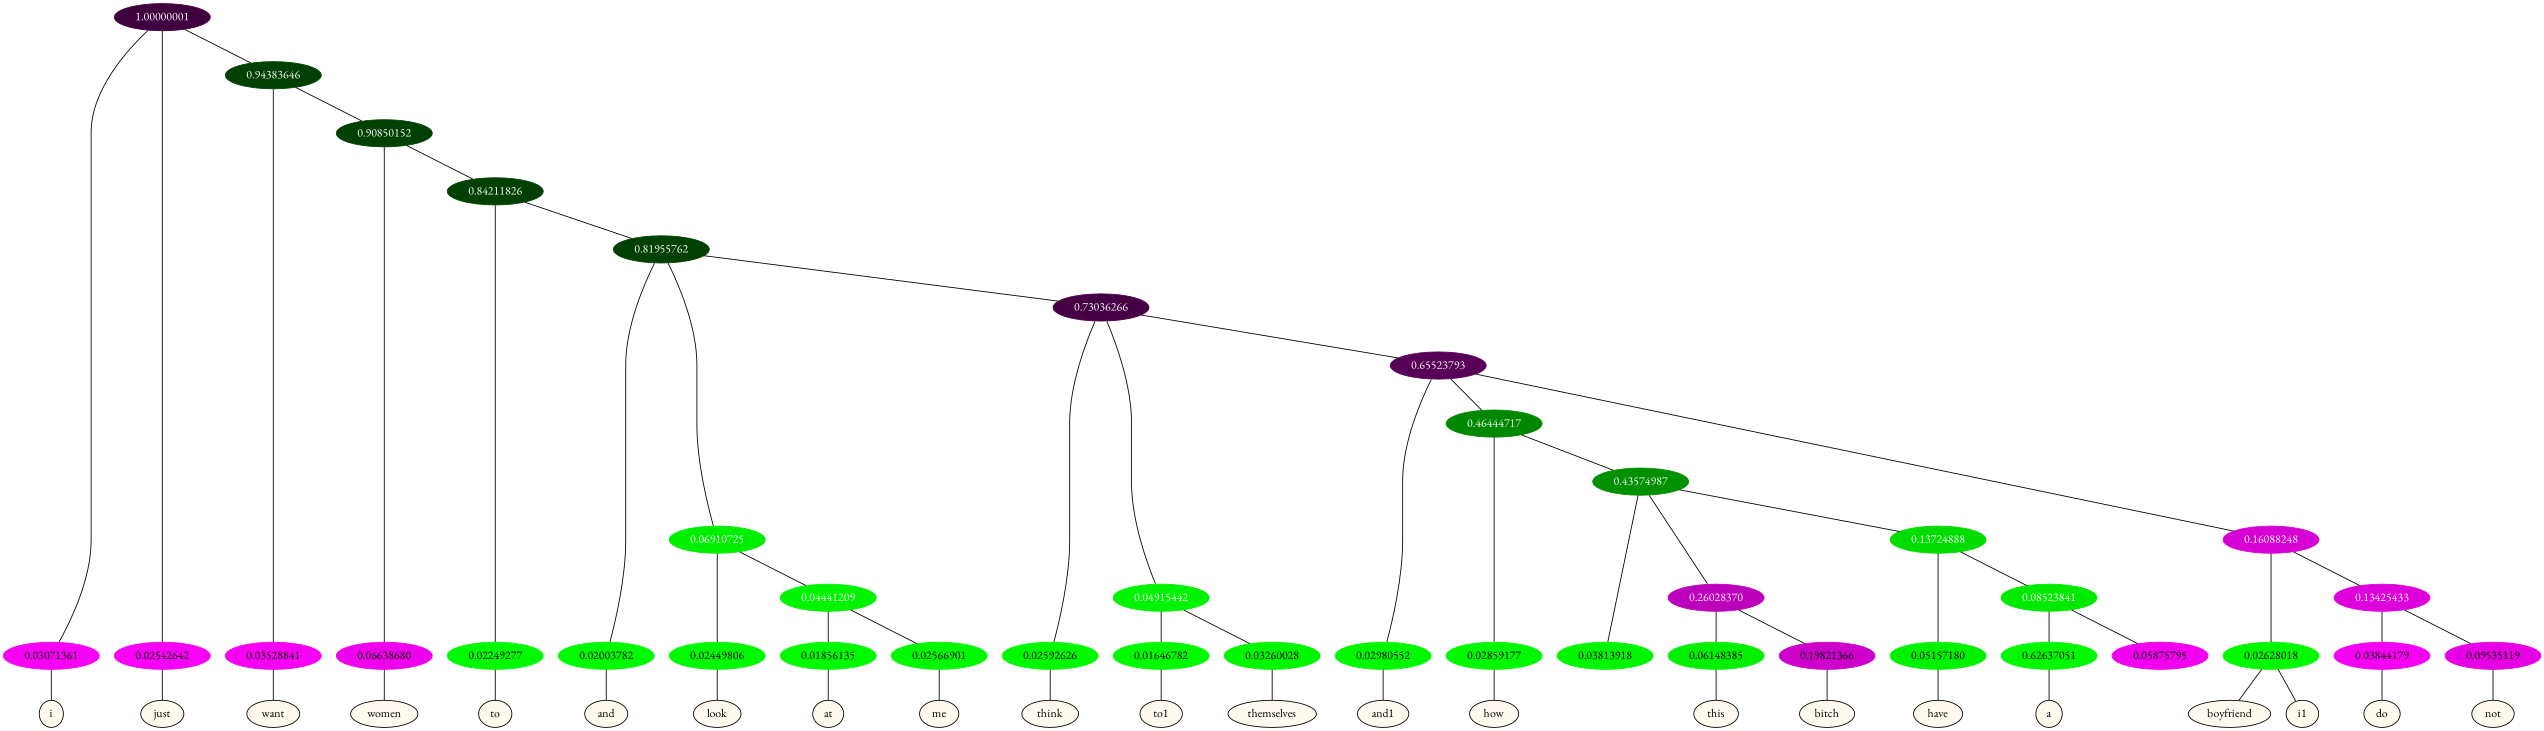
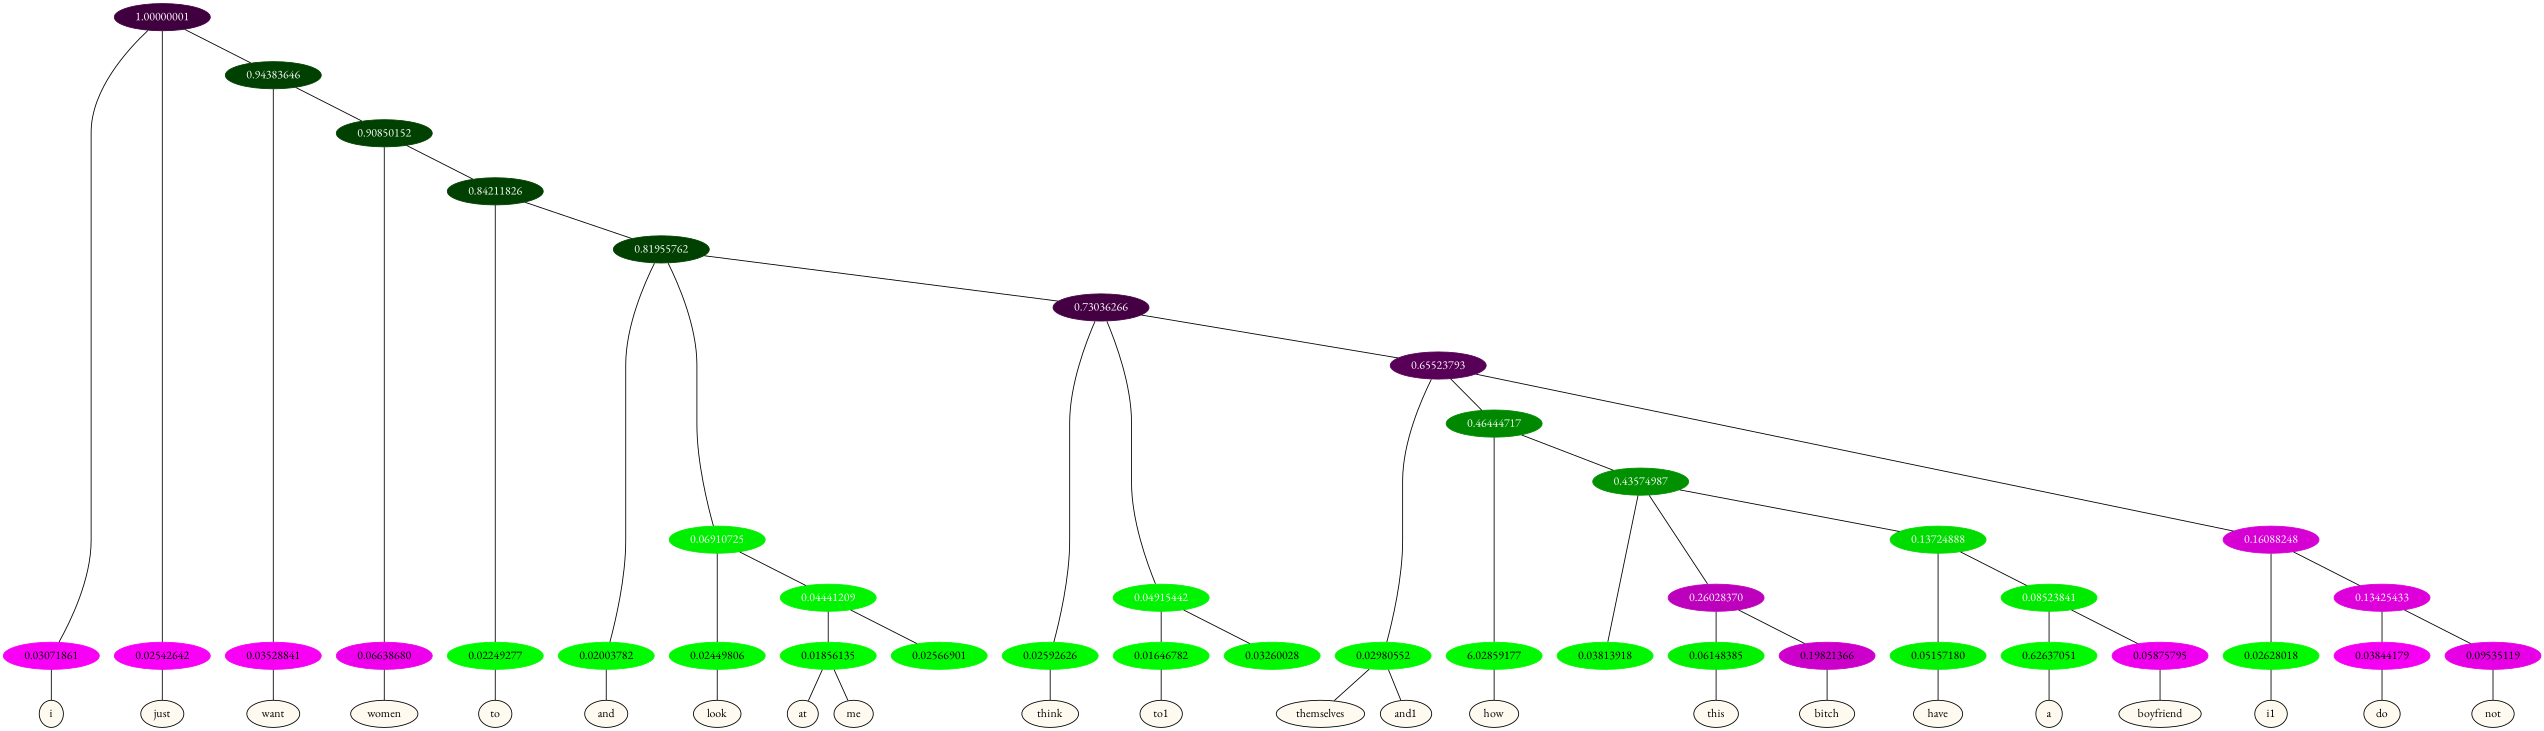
node "0.03071361": label "0.03071361" -> "0.03071861"
node "0.02859177": label "0.02859177" -> "6.02859177"
edge "0.02566901" -- "me": now "0.01856135" -- "me"
edge "0.03260028" -- "themselves": now "0.02980552" -- "themselves"
edge "0.02628018" -- "boyfriend": now "0.05875795" -- "boyfriend"
